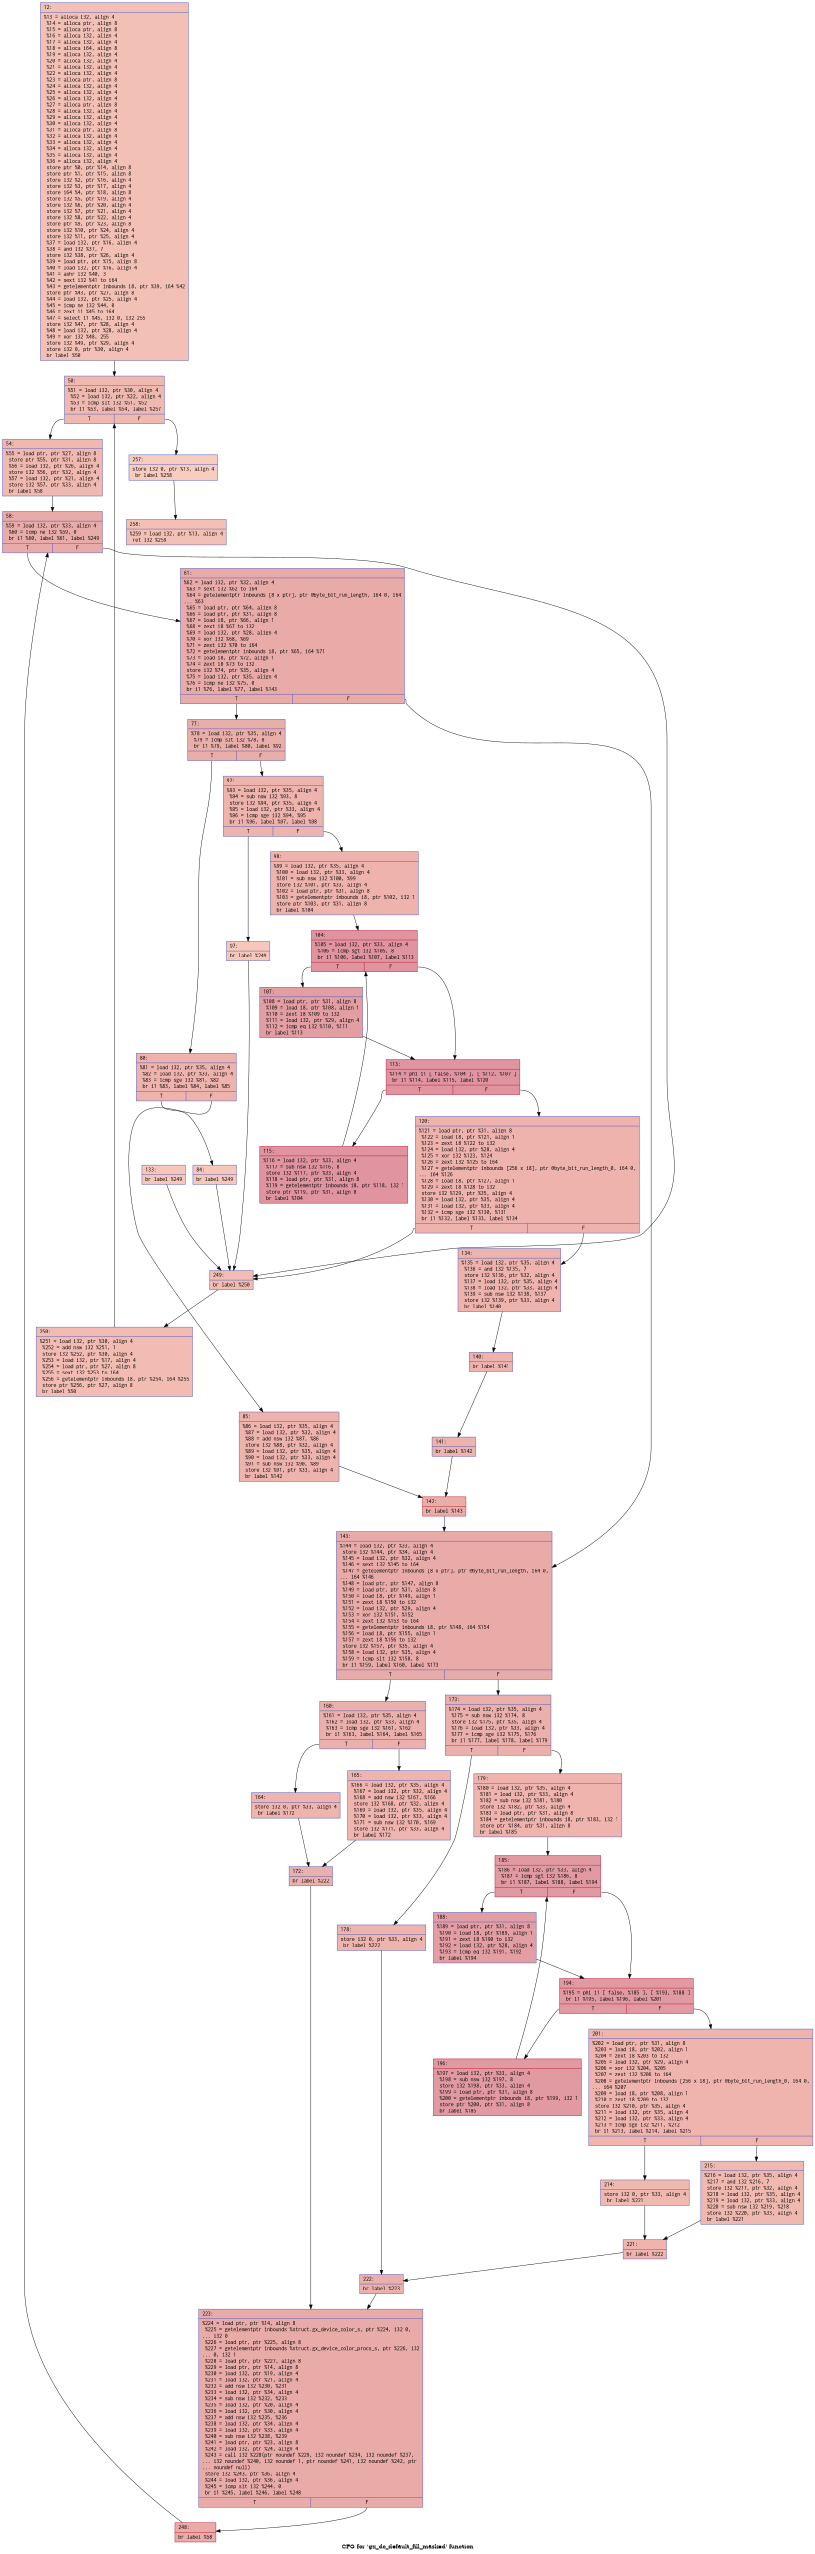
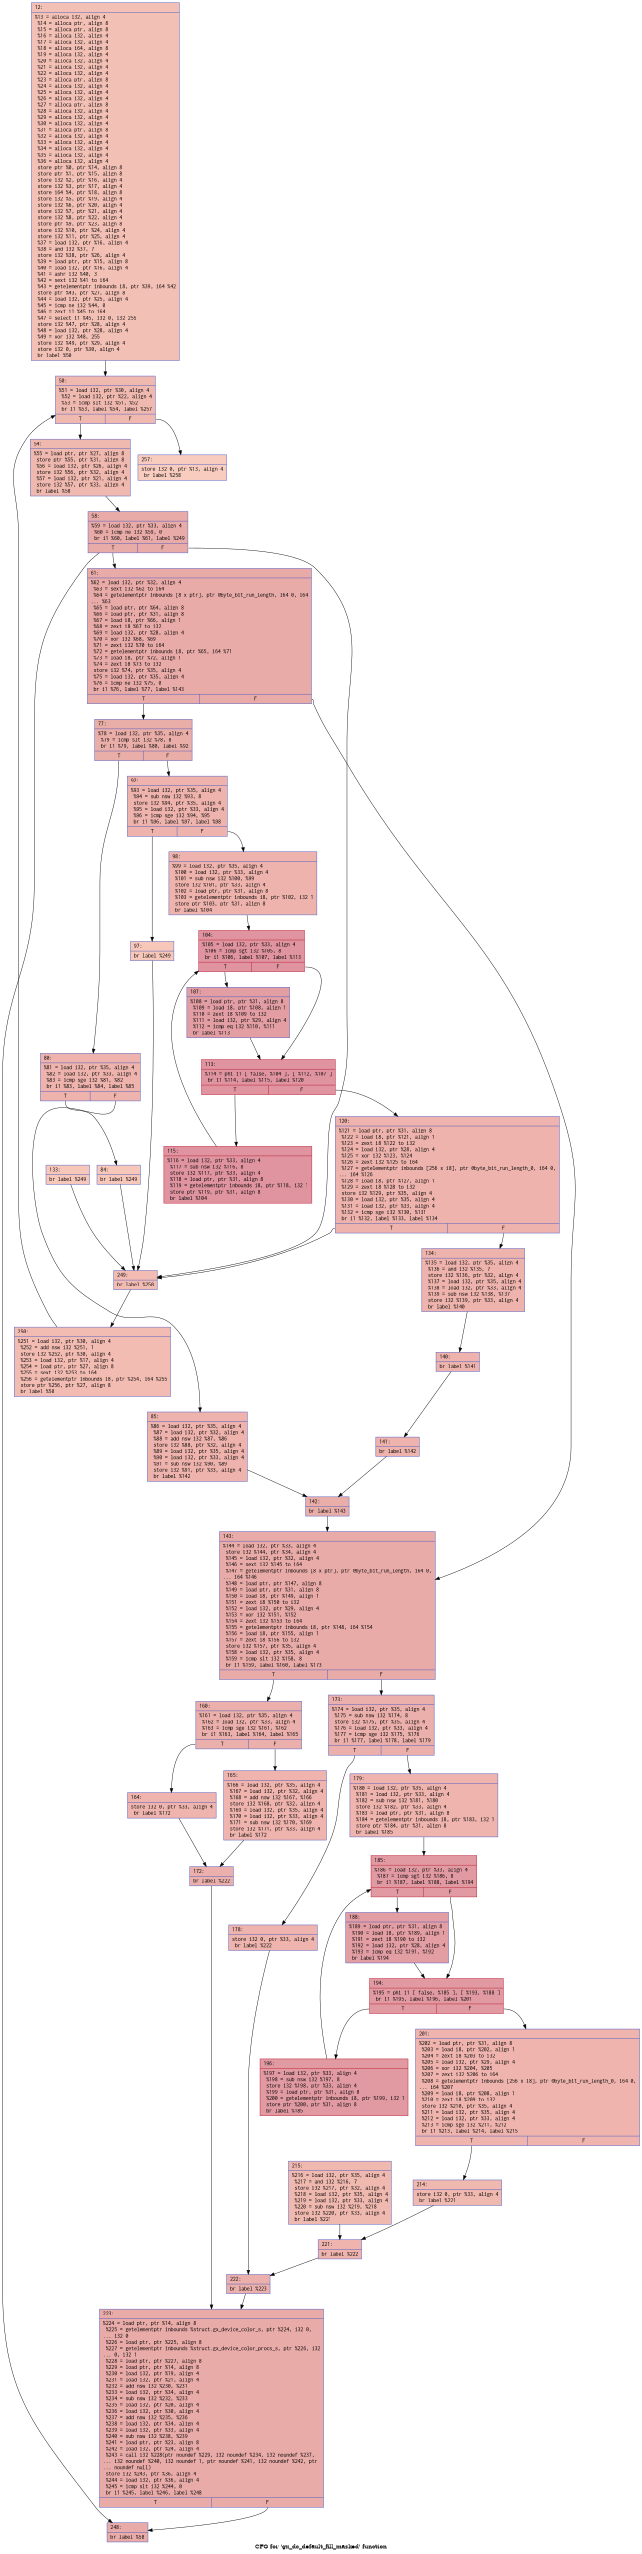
node "258:": removed
node "142:": color #b70d28ff -> #3d50c3ff
edge "248:" -> "58:": reversed
edge "201:" -> "215:": removed
node "248:": color #b70d28ff -> #3d50c3ff
